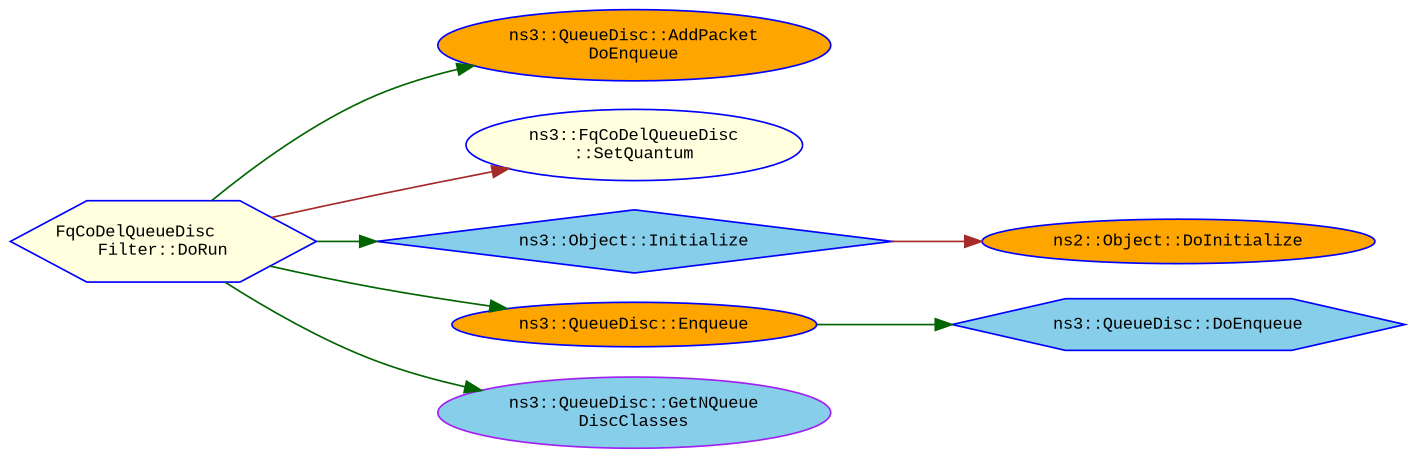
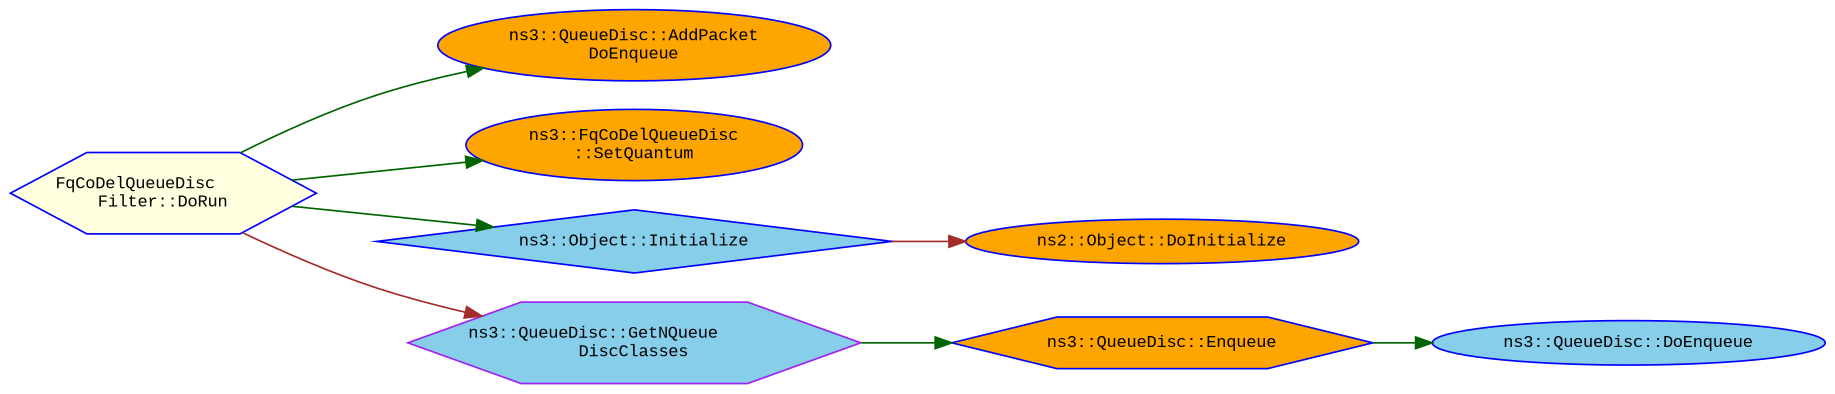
node "ns3::FqCoDelQueueDisc ::SetQuantum": fillcolor lightyellow -> orange
edge "FqCoDelQueueDisc Filter::DoRun" -> "ns3::FqCoDelQueueDisc ::SetQuantum": color brown -> darkgreen
edge "FqCoDelQueueDisc Filter::DoRun" -> "ns3::QueueDisc::Enqueue": now "ns3::QueueDisc::GetNQueue DiscClasses" -> "ns3::QueueDisc::Enqueue"
node "ns3::QueueDisc::Enqueue": shape ellipse -> hexagon
node "ns3::QueueDisc::DoEnqueue": shape hexagon -> ellipse
edge "FqCoDelQueueDisc Filter::DoRun" -> "ns3::QueueDisc::GetNQueue DiscClasses": color darkgreen -> brown
node "ns3::QueueDisc::GetNQueue DiscClasses": shape ellipse -> hexagon
